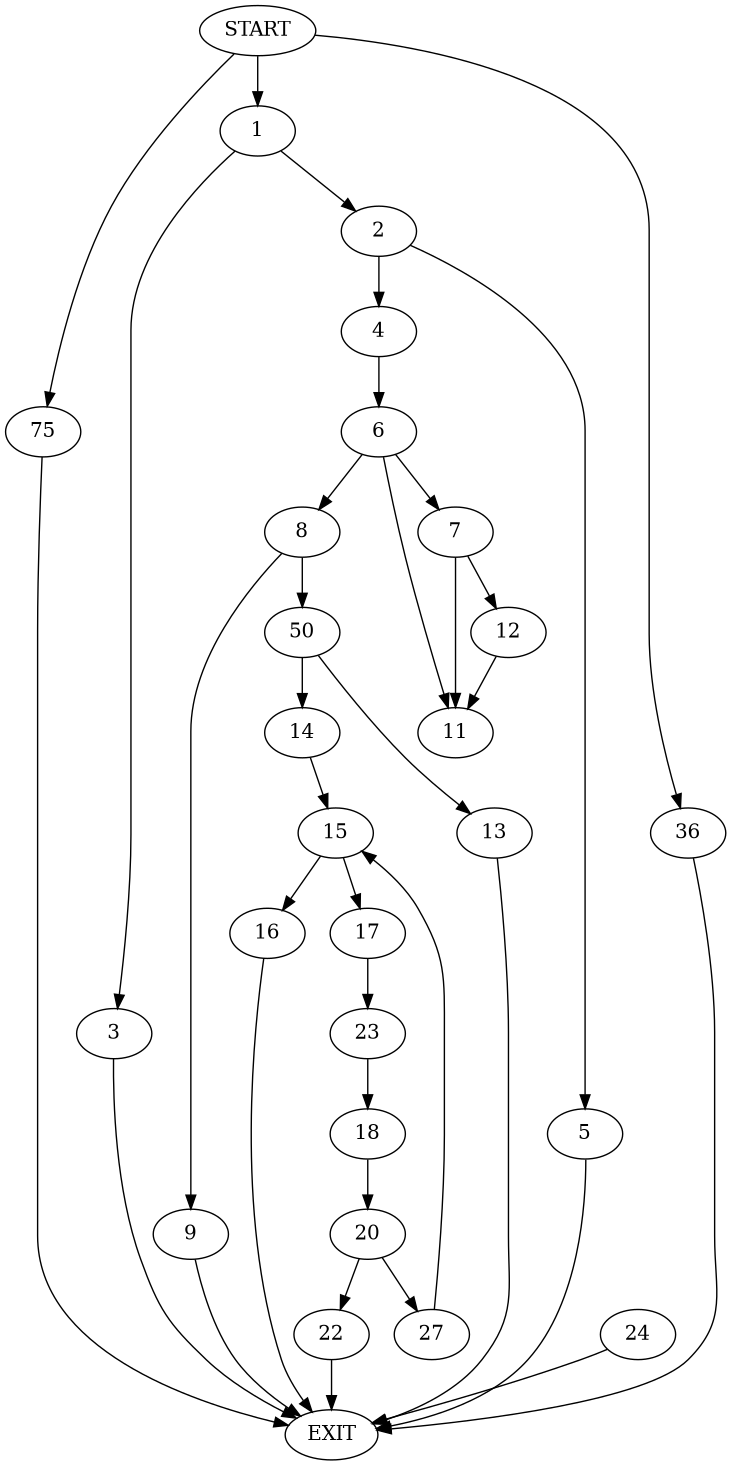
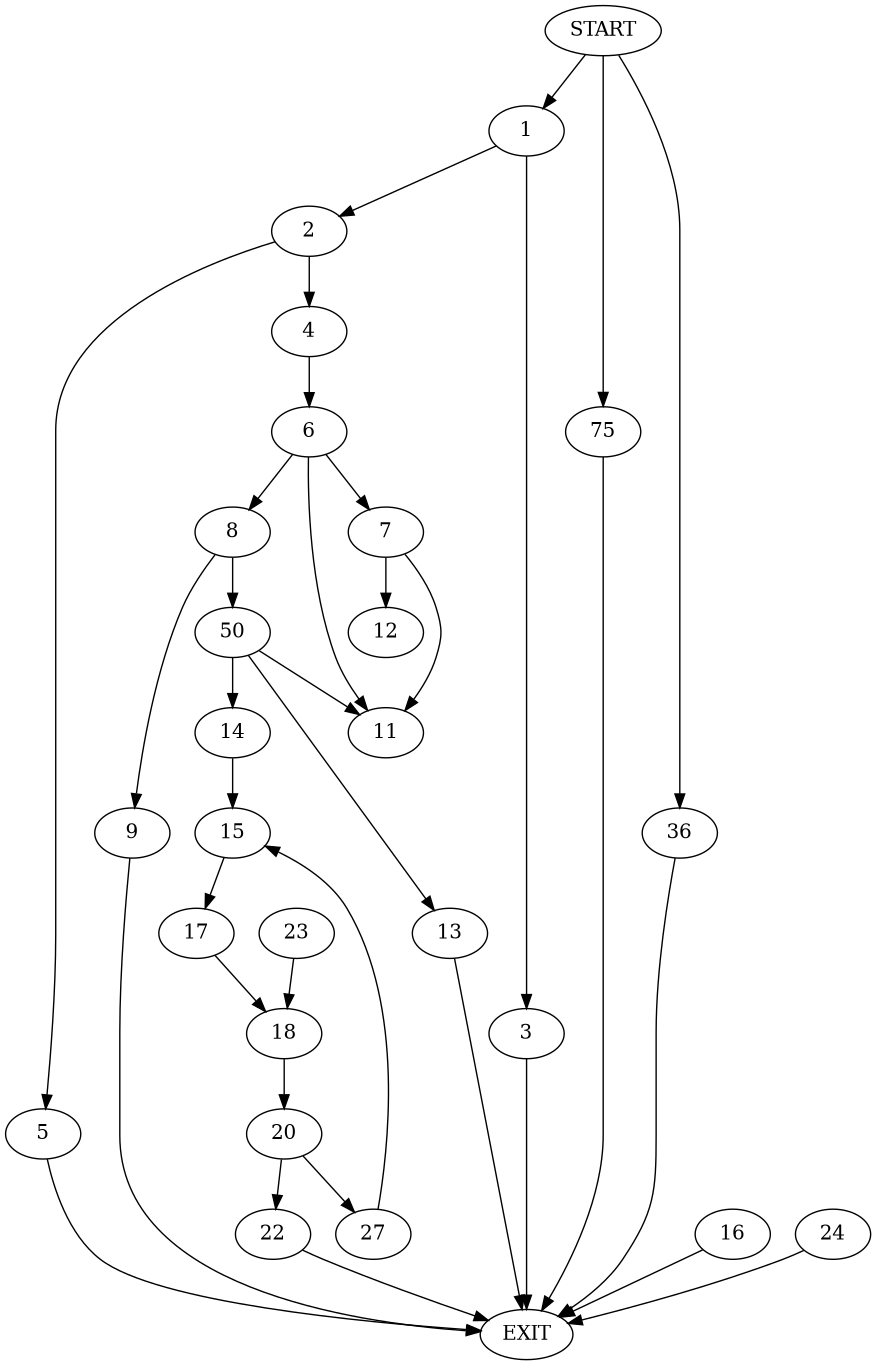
edge "12" -> "11": now "50" -> "11"
edge "15" -> "16": removed
edge "17" -> "23": now "17" -> "18"
